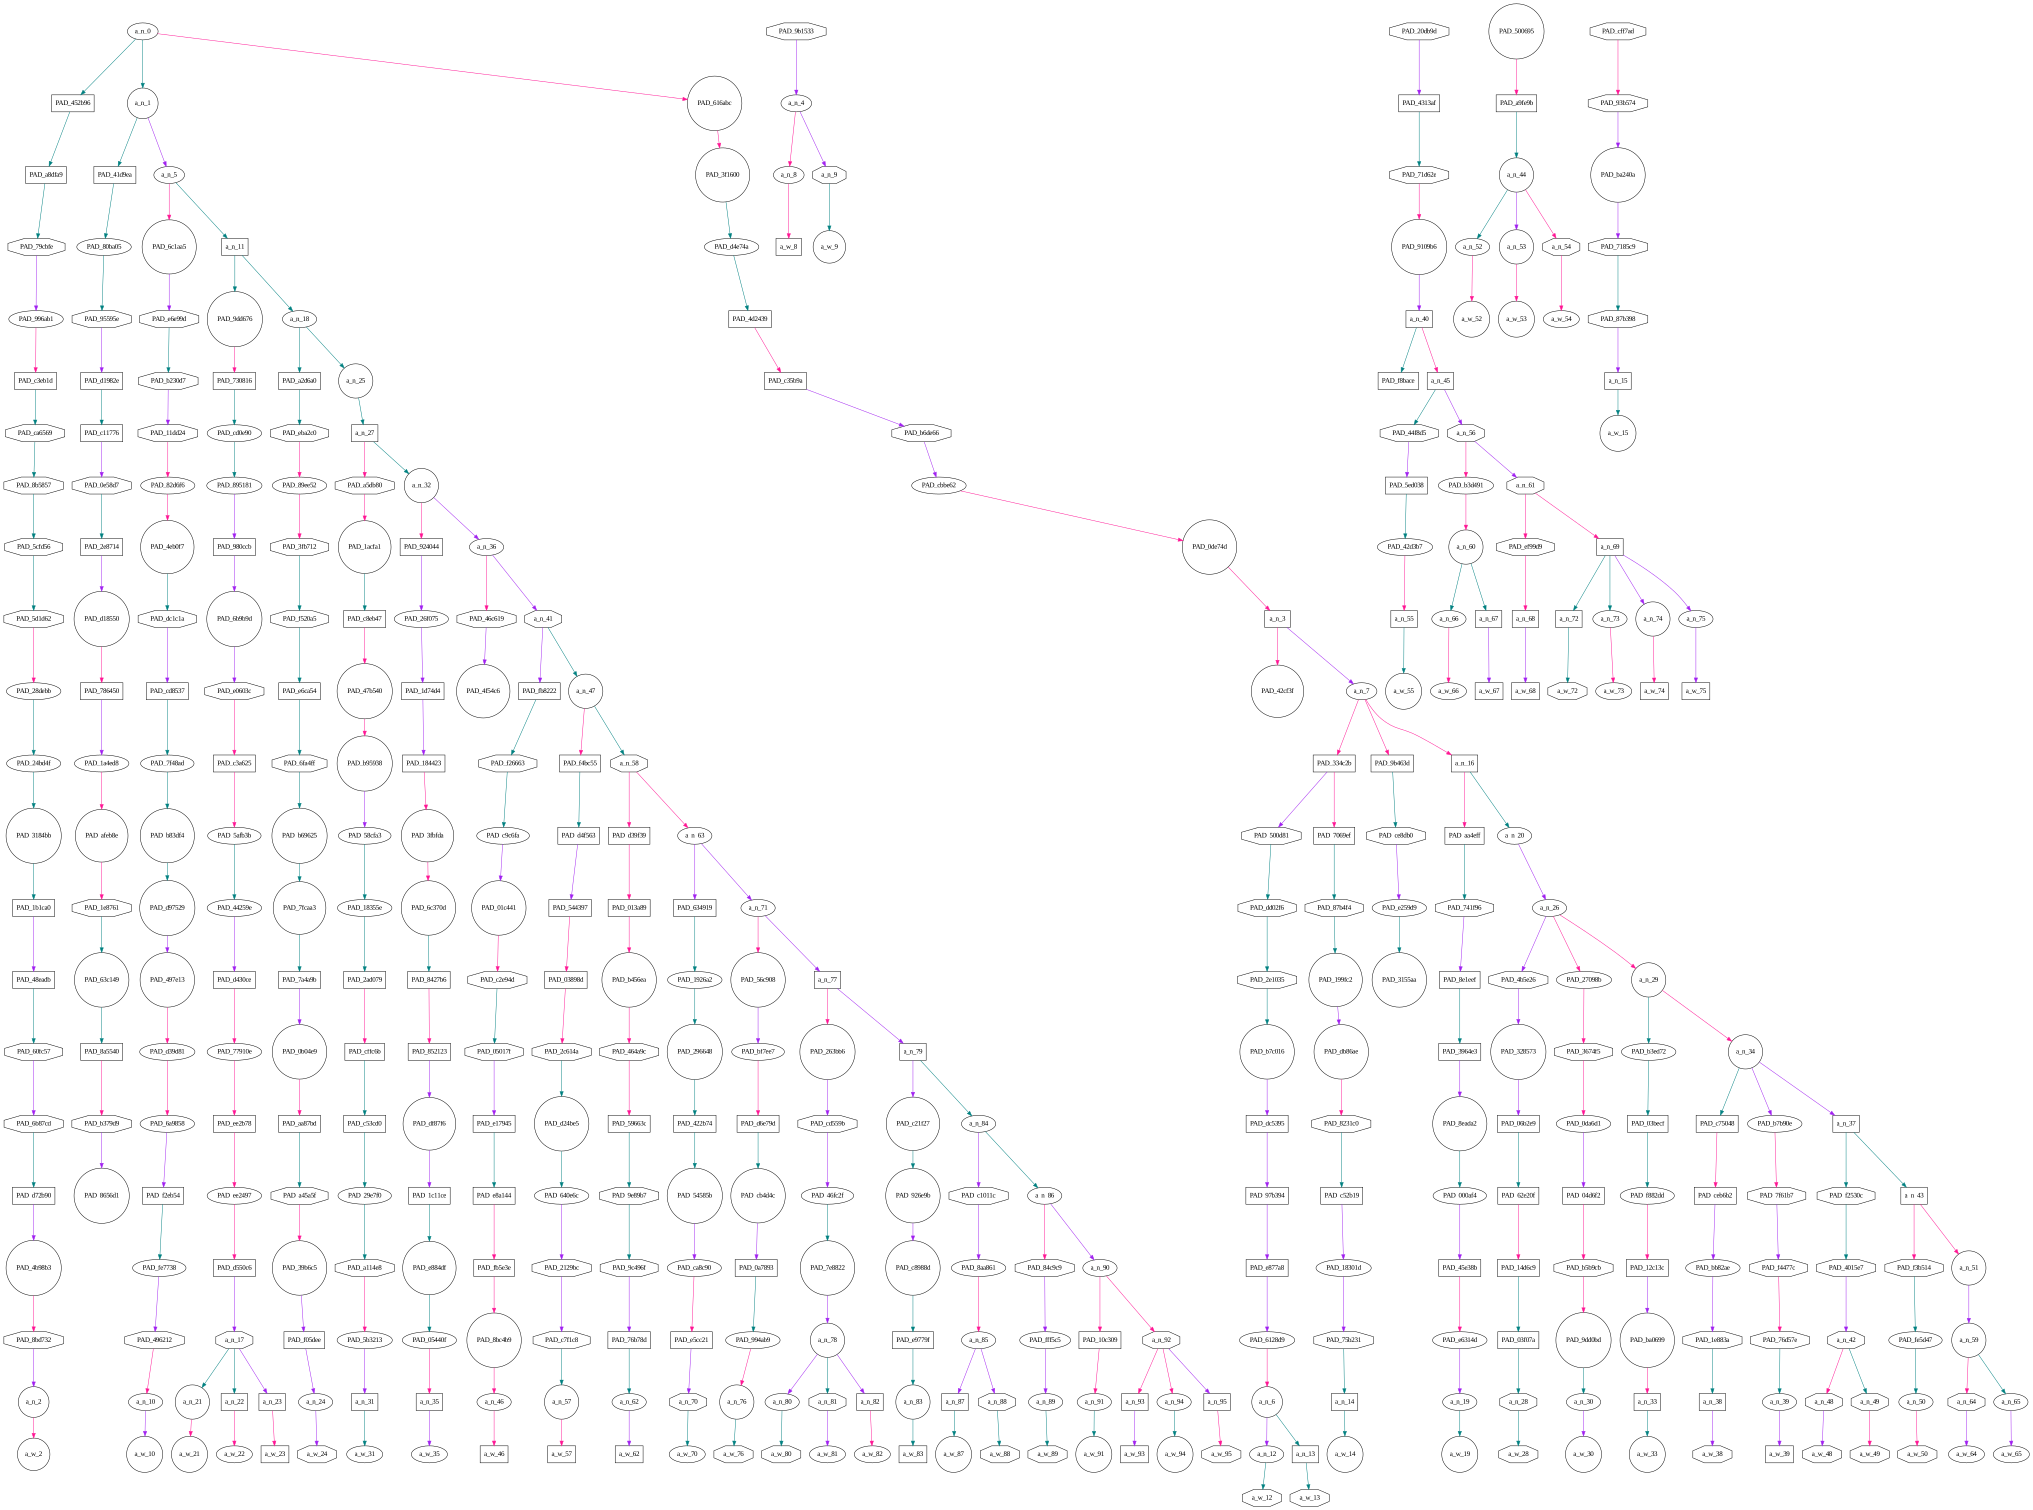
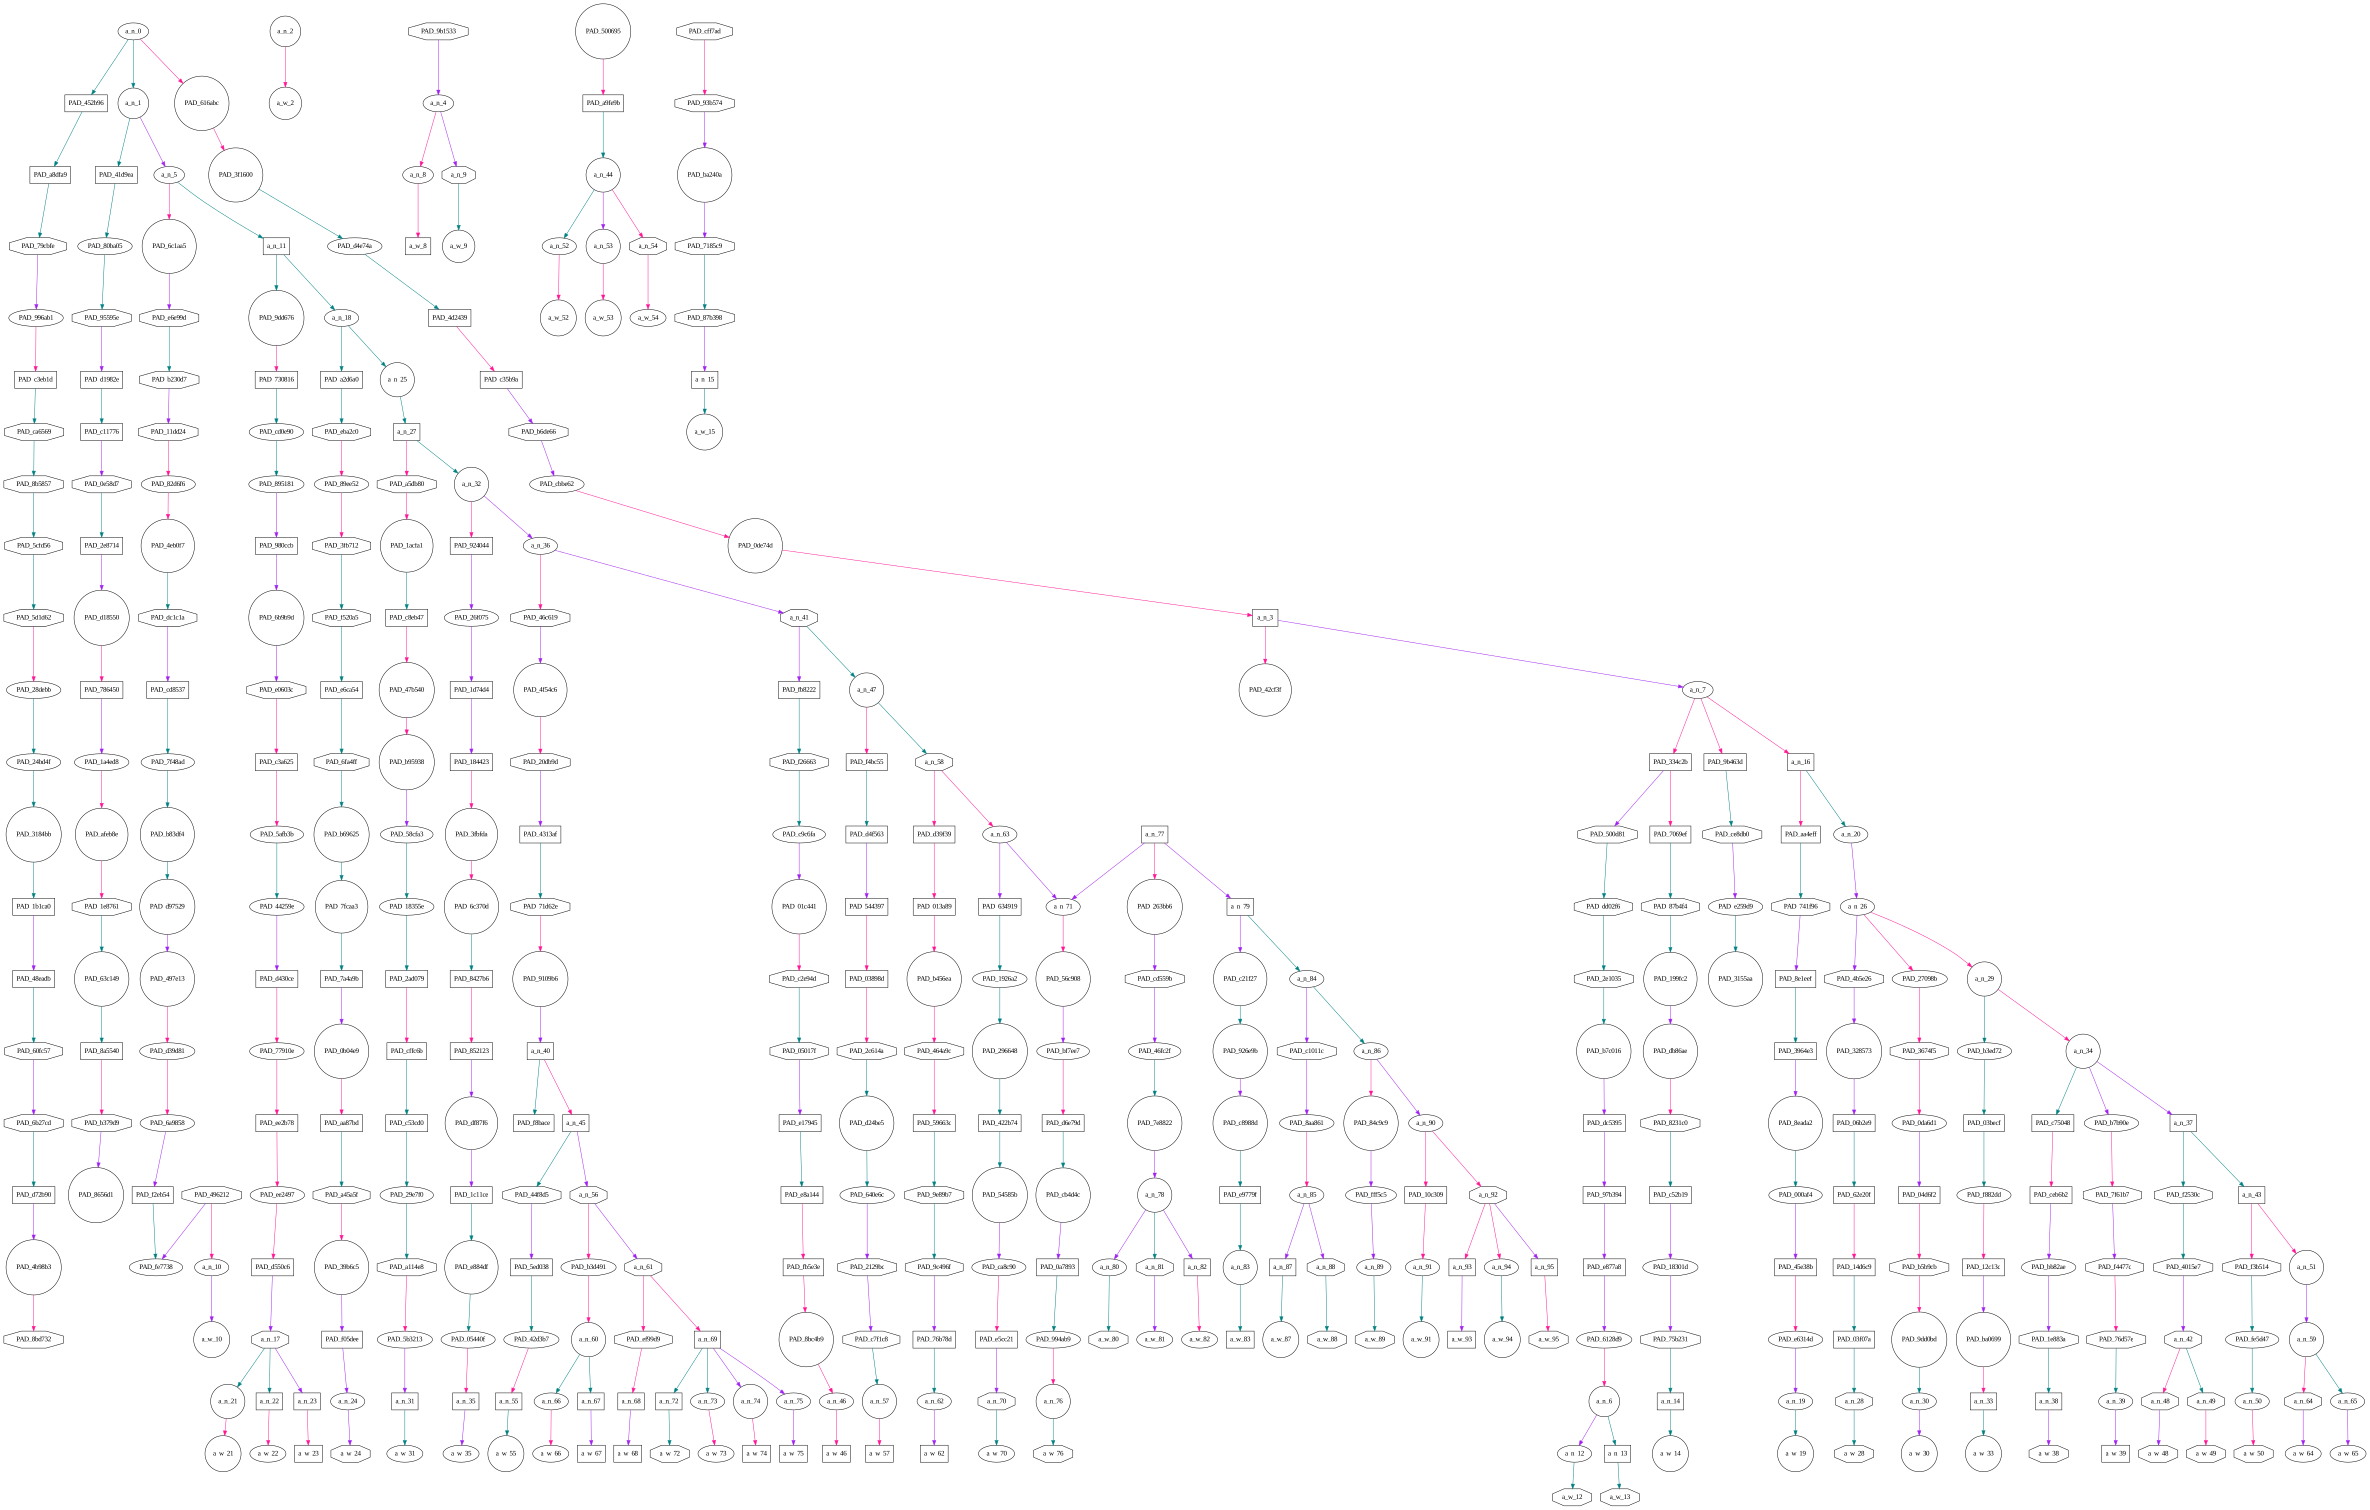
edge "PAD_4f54c6" -> "PAD_20db9d": added
edge "a_n_71" -> "a_n_77": reversed
node "PAD_6b87cd": label "PAD_6b87cd" -> "PAD_6b27cd"
node "PAD_84c9c9": shape octagon -> circle
edge "PAD_fe7738" -> "PAD_496212": reversed
edge "PAD_8bd732" -> "a_n_2": removed
